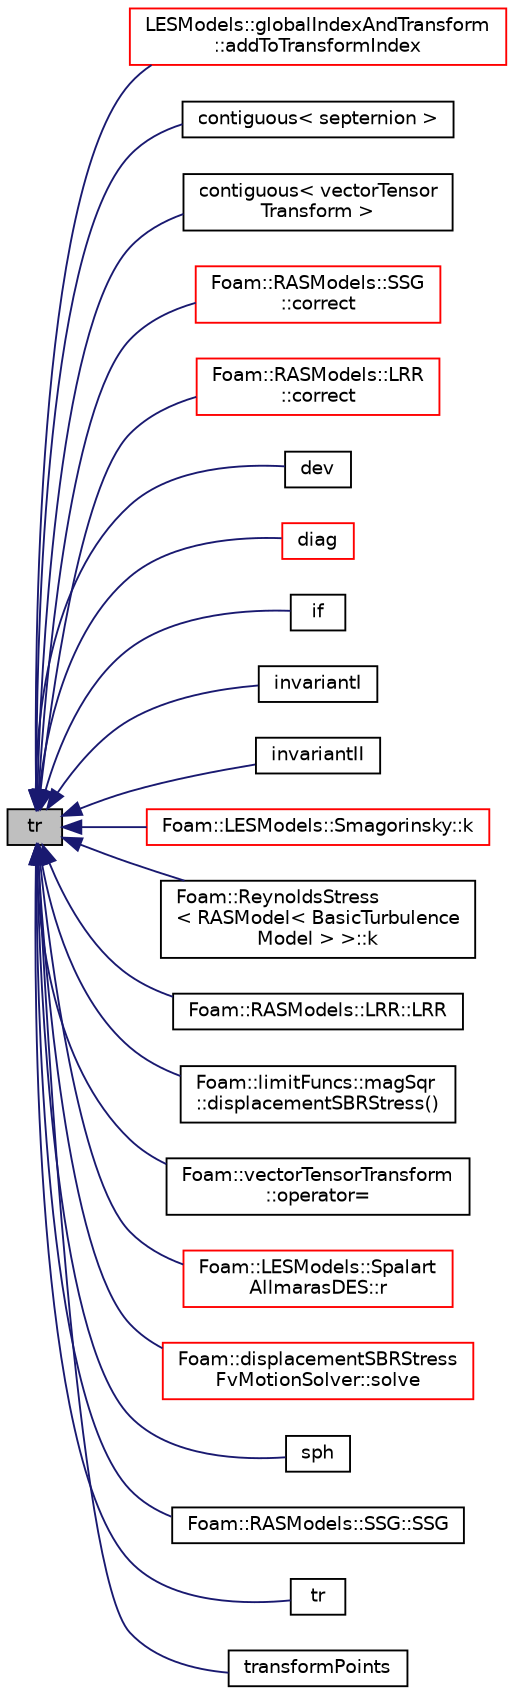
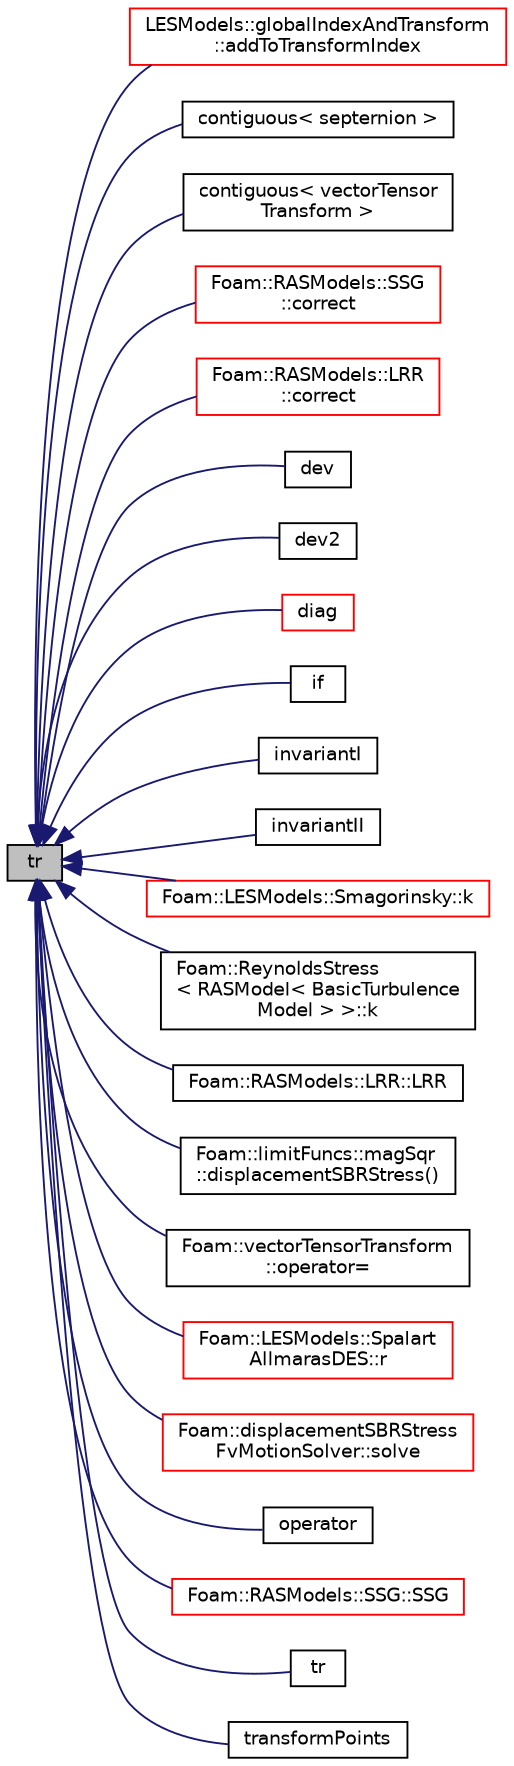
node "dev2": added
node "sph": label "sph" -> "operator"
node "Foam::RASModels::SSG::SSG": color black -> red
